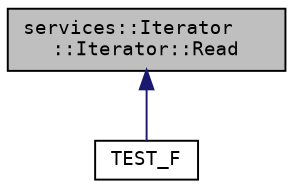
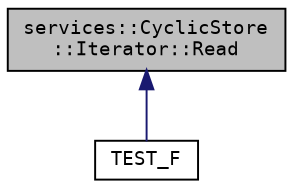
node "services::Iterator ::Iterator::Read": label "services::Iterator ::Iterator::Read" -> "services::CyclicStore ::Iterator::Read"
